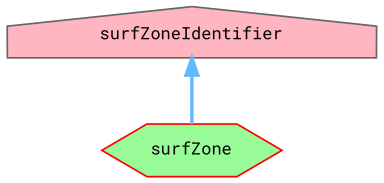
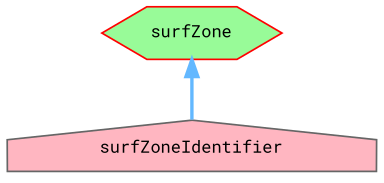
edge "surfZone" -> "surfZoneIdentifier": reversed
